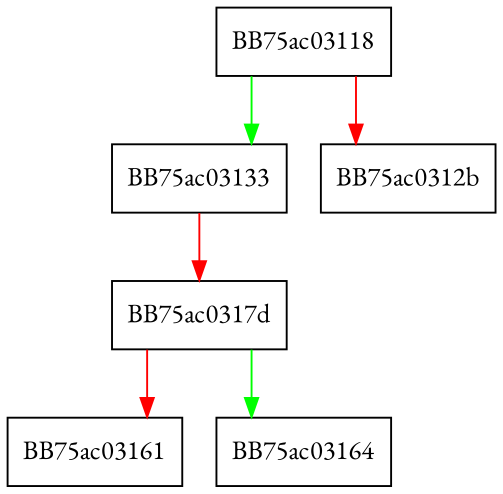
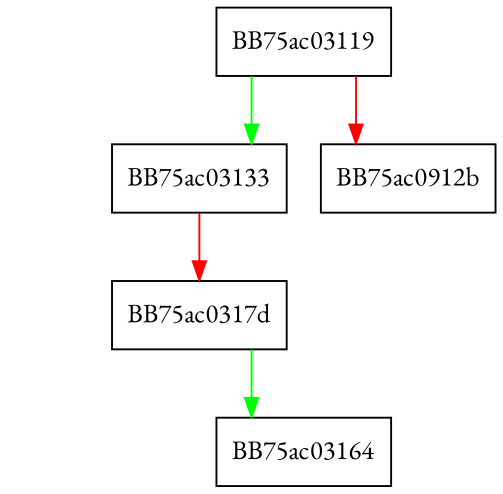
node "BB75ac03118": label "BB75ac03118" -> "BB75ac03119"
node "BB75ac0312b": label "BB75ac0312b" -> "BB75ac0912b"
node "BB75ac03161": removed
